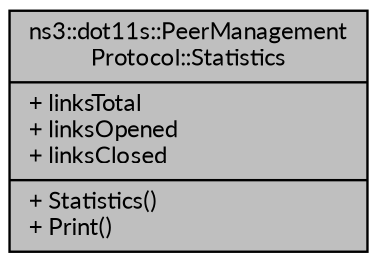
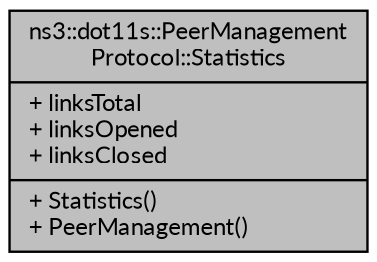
node "ns3::dot11s::PeerManagement": text "+ Print()" -> "+ PeerManagement()"
